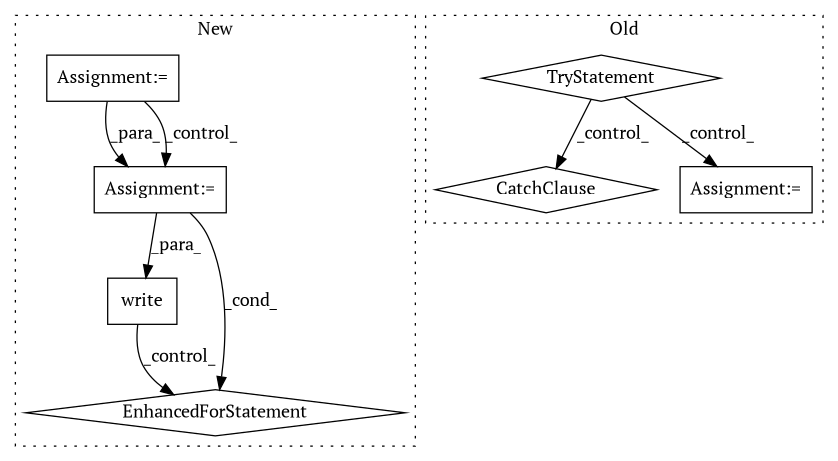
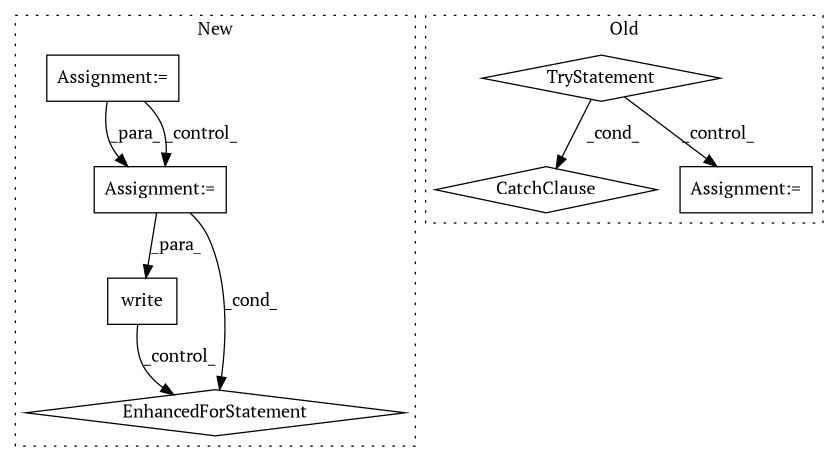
edge "TryStatement" -> "CatchClause": label "_control_" -> "_cond_"
